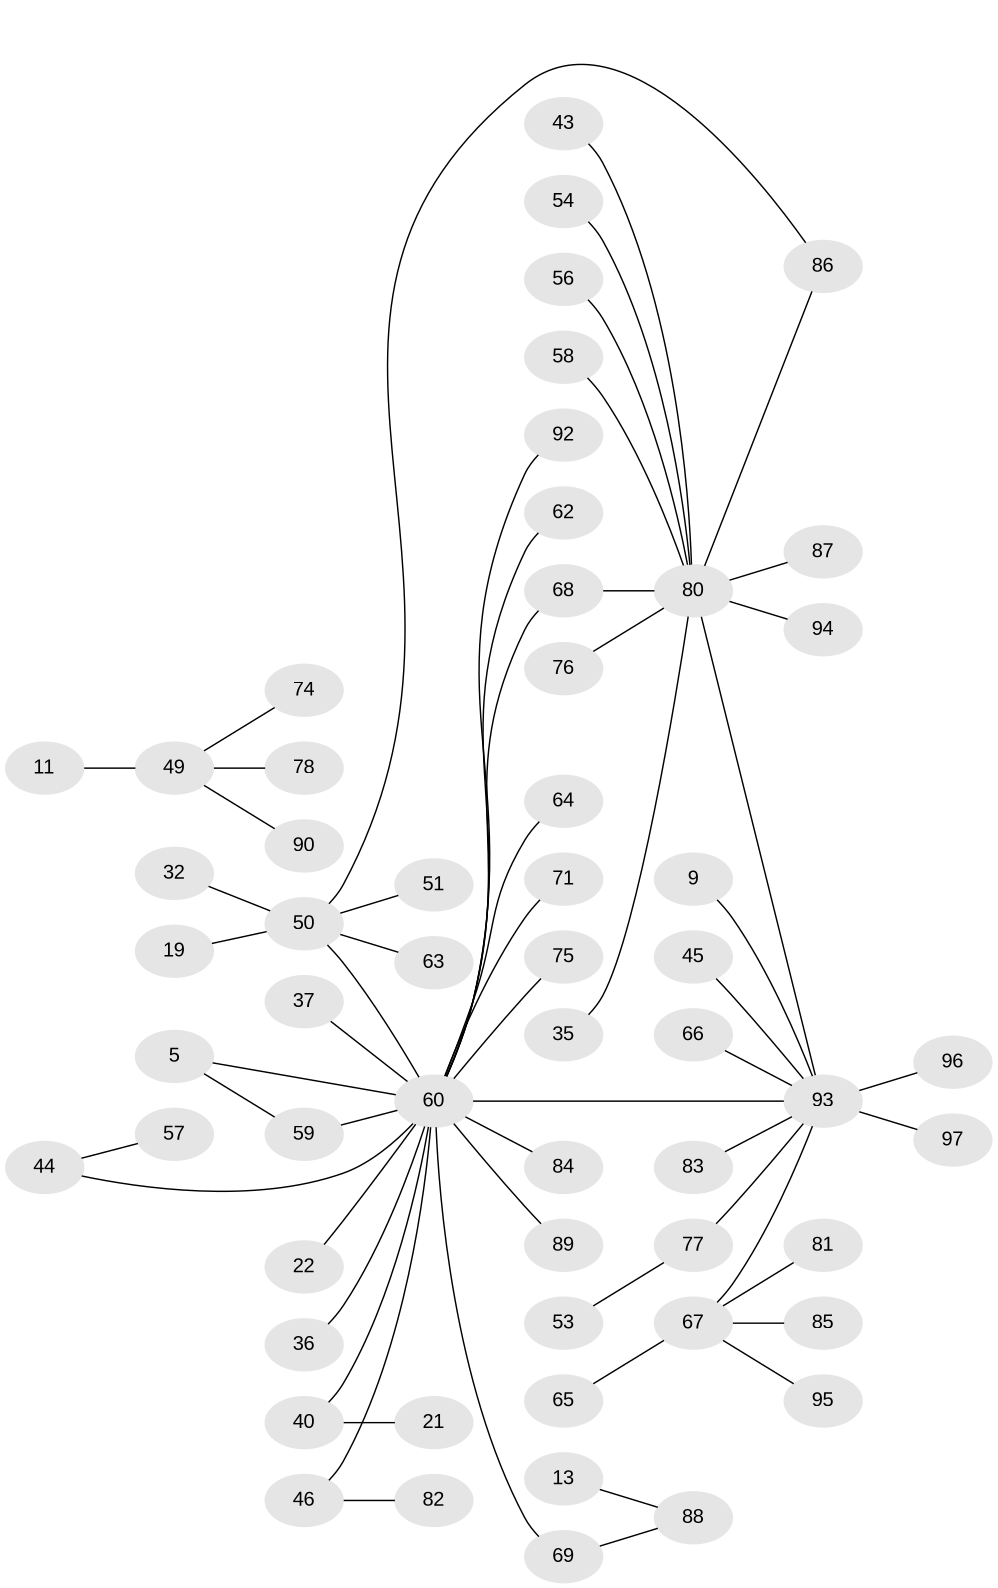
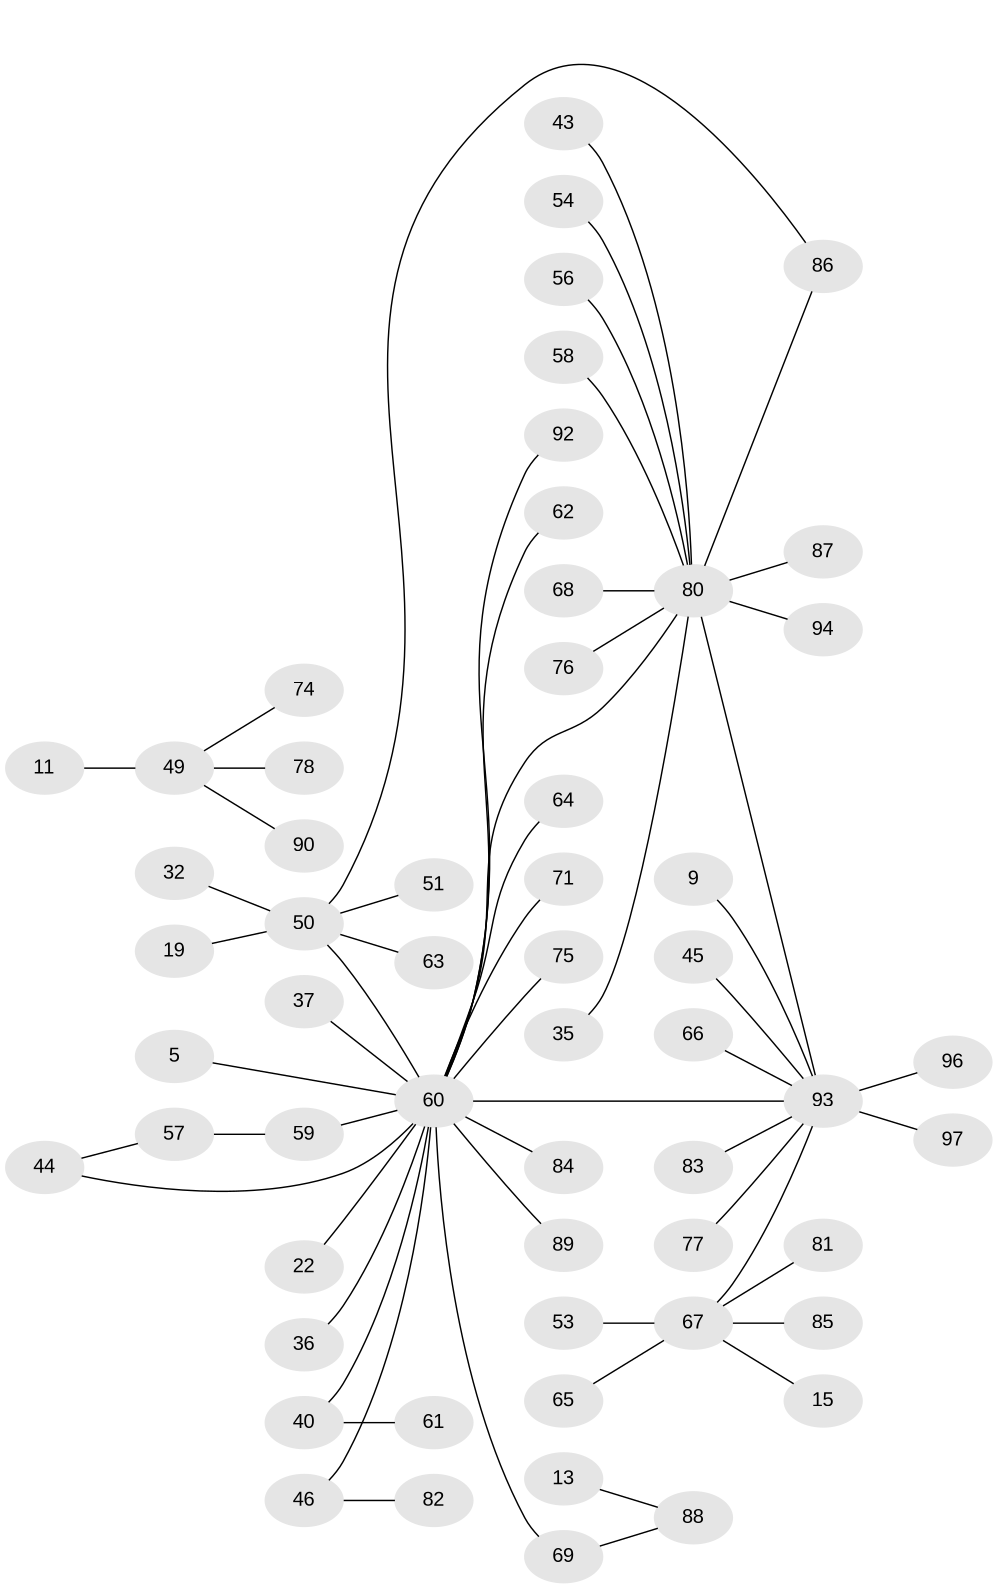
edge "68" -- "60": now "80" -- "60"
edge "5" -- "59": now "57" -- "59"
edge "77" -- "53": now "67" -- "53"
node "95": label "95" -> "15"
node "21": label "21" -> "61"
